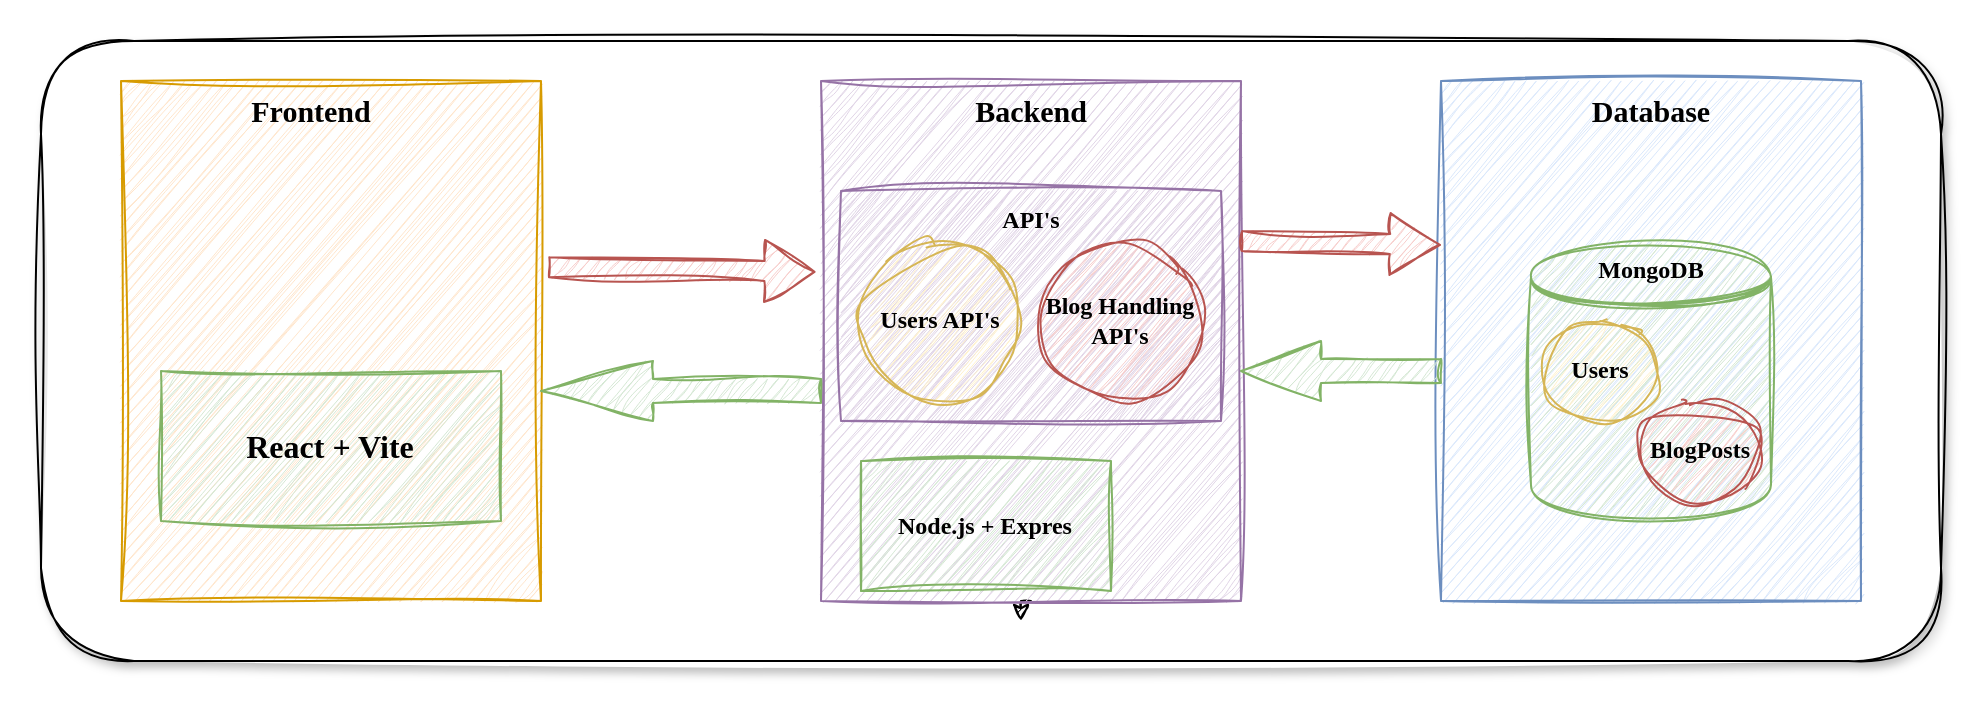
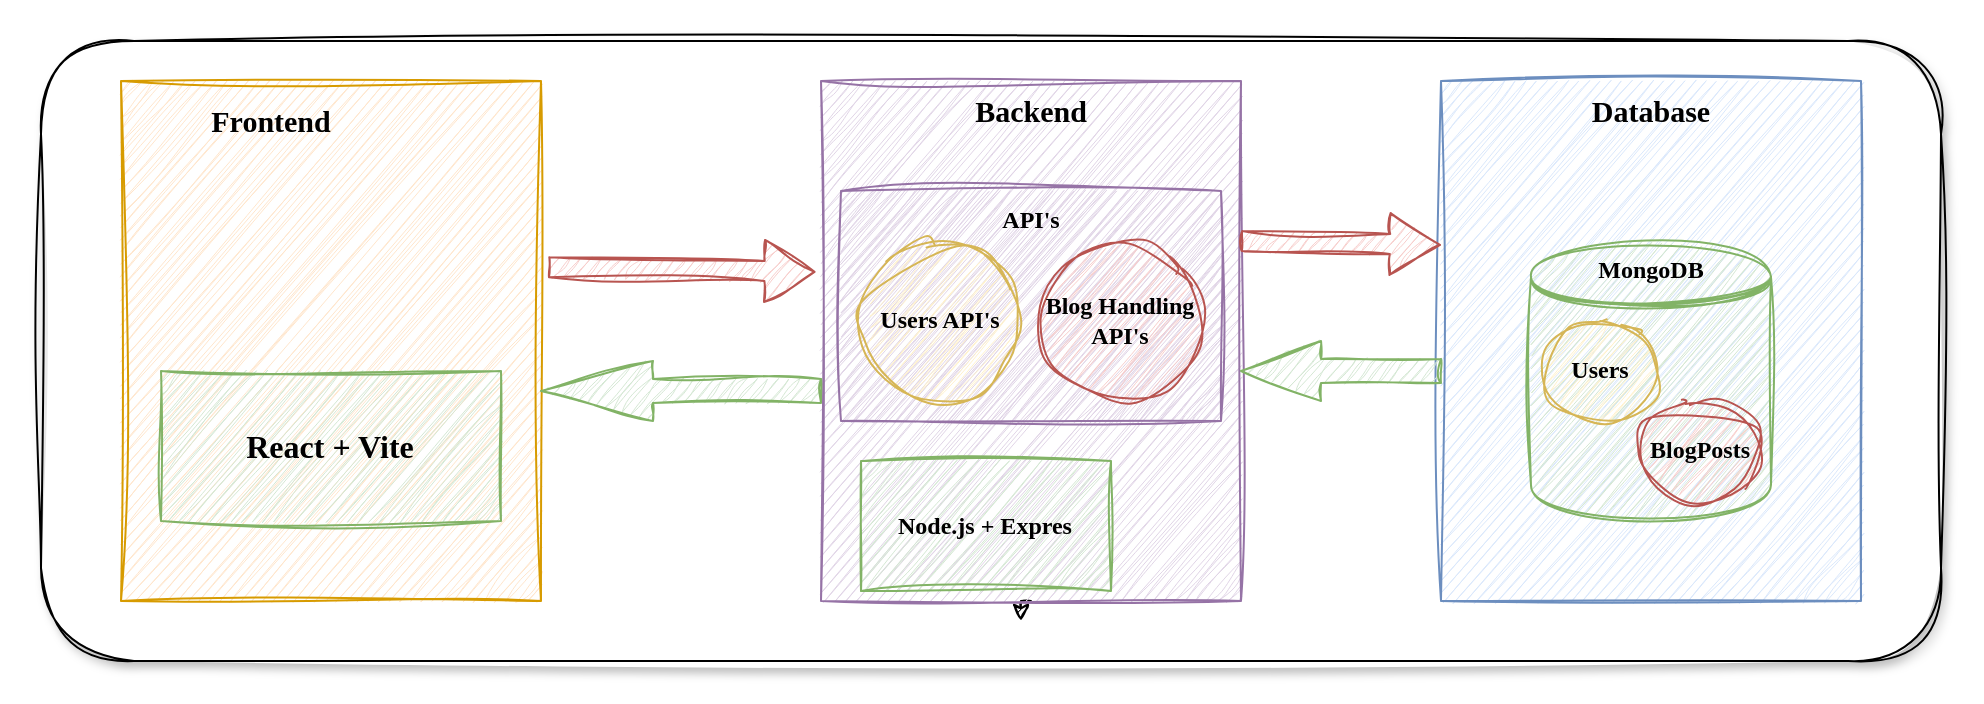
node "Frontend": moved (311, 111) -> (271, 121)
